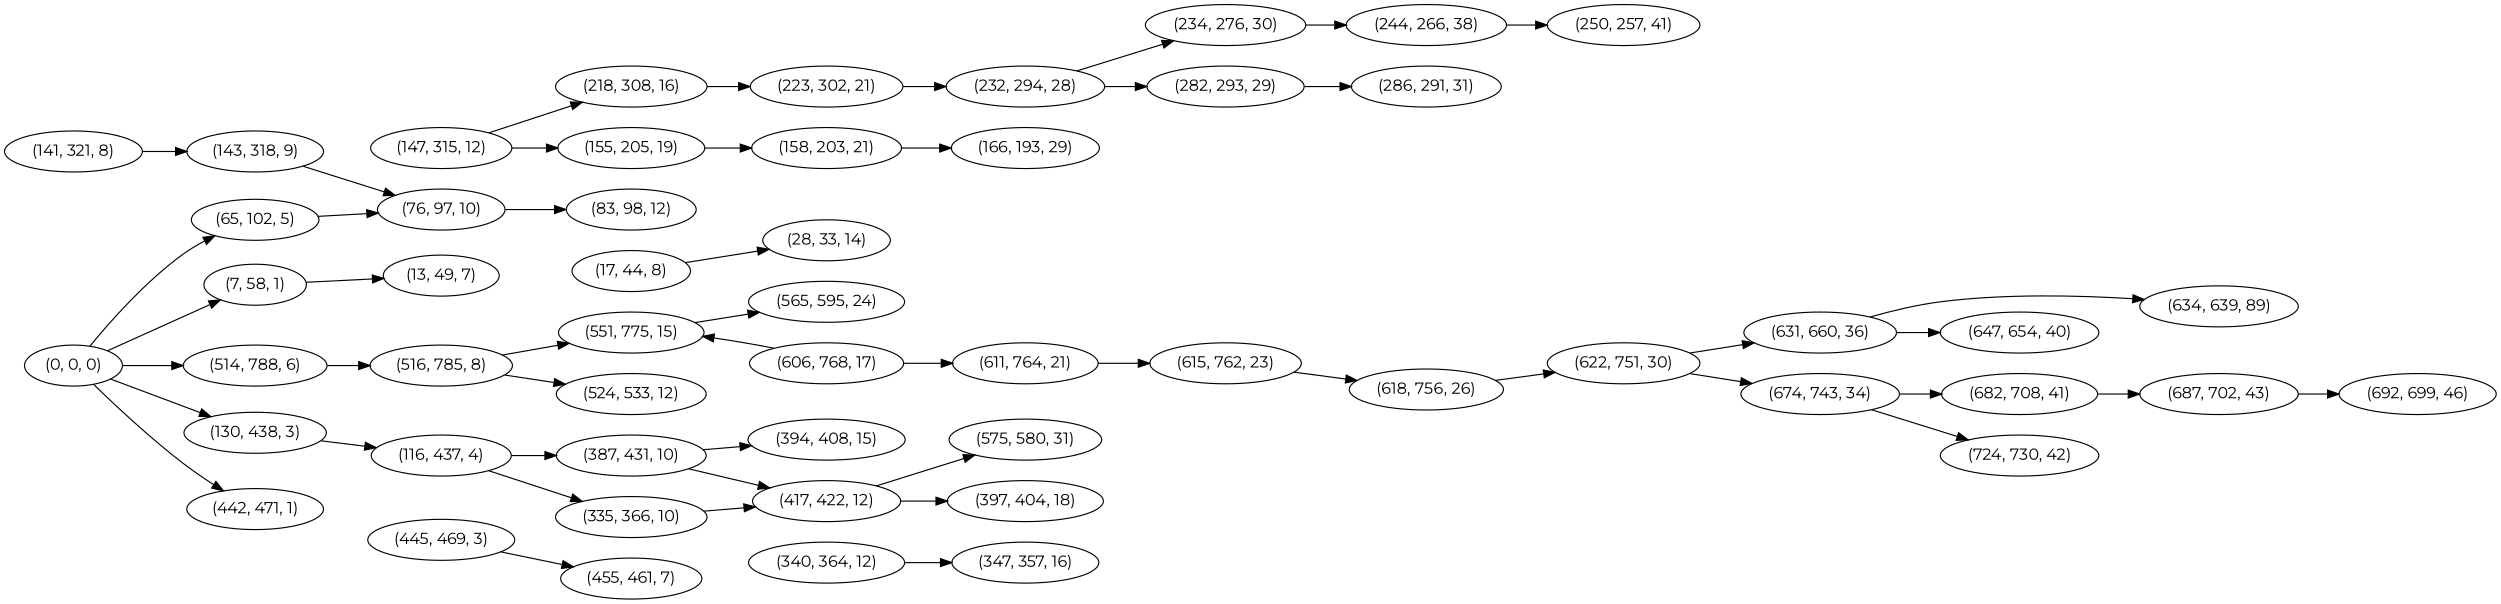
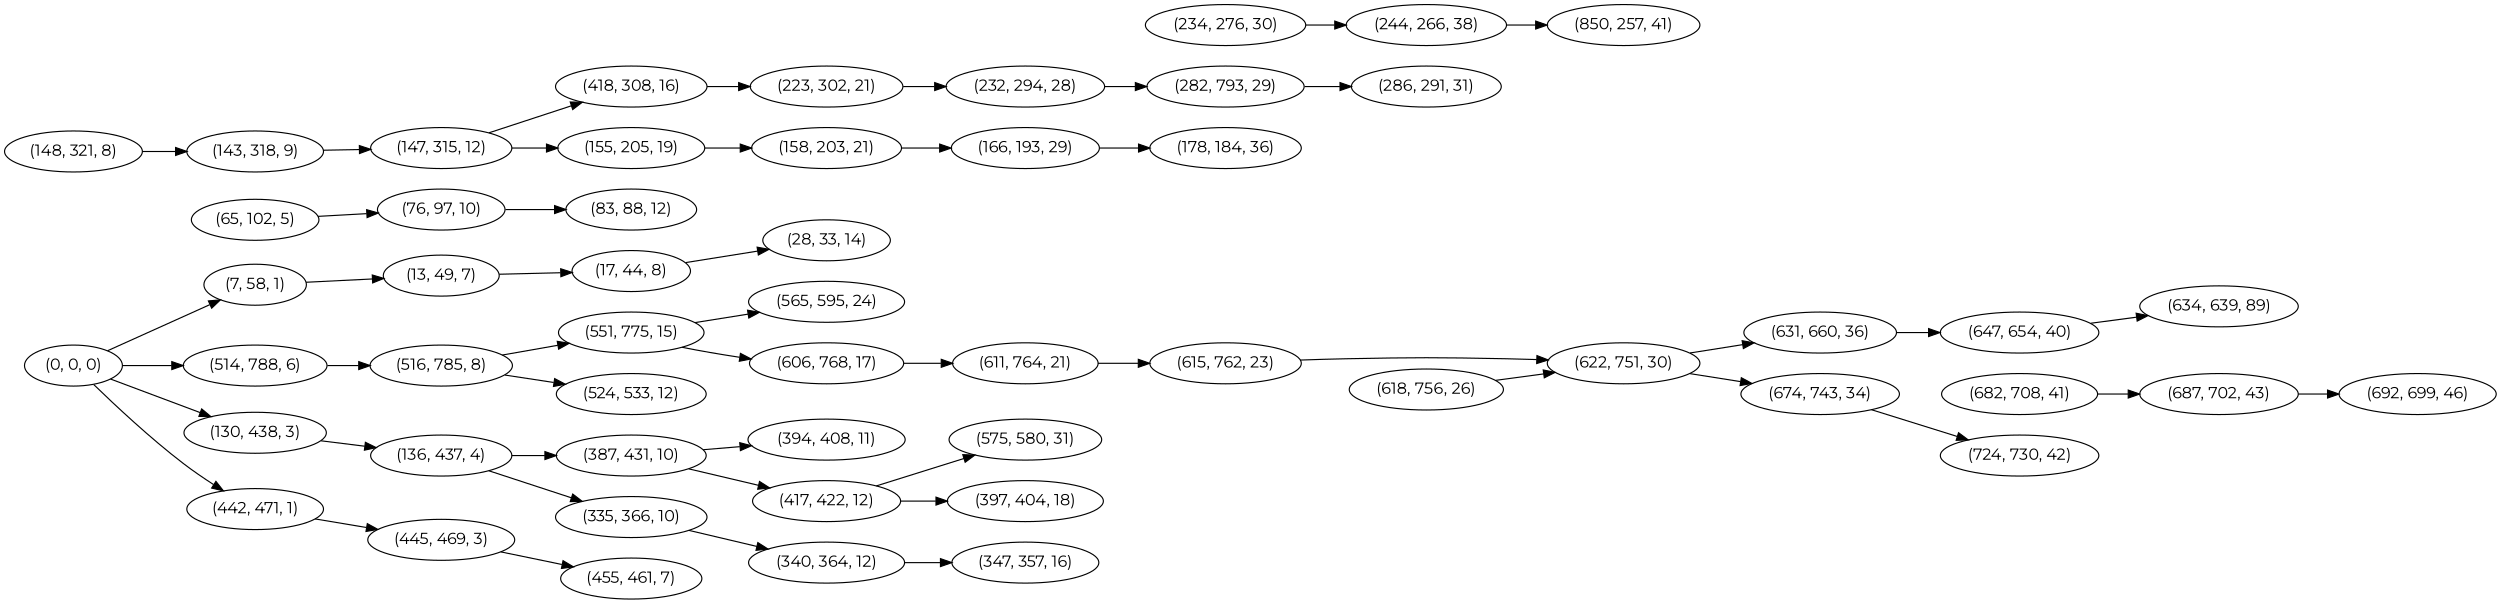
node "(250, 257, 41)": label "(250, 257, 41)" -> "(850, 257, 41)"
edge "(232, 294, 28)" -> "(234, 276, 30)": removed
node "(218, 308, 16)": label "(218, 308, 16)" -> "(418, 308, 16)"
node "(282, 293, 29)": label "(282, 293, 29)" -> "(282, 793, 29)"
node "(178, 184, 36)": added
node "(141, 321, 8)": label "(141, 321, 8)" -> "(148, 321, 8)"
edge "(143, 318, 9)" -> "(76, 97, 10)": now "(143, 318, 9)" -> "(147, 315, 12)"
node "(83, 98, 12)": label "(83, 98, 12)" -> "(83, 88, 12)"
edge "(13, 49, 7)" -> "(17, 44, 8)": added
edge "(0, 0, 0)" -> "(65, 102, 5)": removed
edge "(631, 660, 36)" -> "(634, 639, 89)": now "(647, 654, 40)" -> "(634, 639, 89)"
edge "(606, 768, 17)" -> "(551, 775, 15)": reversed
edge "(615, 762, 23)" -> "(618, 756, 26)": now "(615, 762, 23)" -> "(622, 751, 30)"
edge "(674, 743, 34)" -> "(682, 708, 41)": removed
node "(394, 408, 15)": label "(394, 408, 15)" -> "(394, 408, 11)"
node "(116, 437, 4)": label "(116, 437, 4)" -> "(136, 437, 4)"
edge "(335, 366, 10)" -> "(417, 422, 12)": now "(335, 366, 10)" -> "(340, 364, 12)"
edge "(442, 471, 1)" -> "(445, 469, 3)": added
